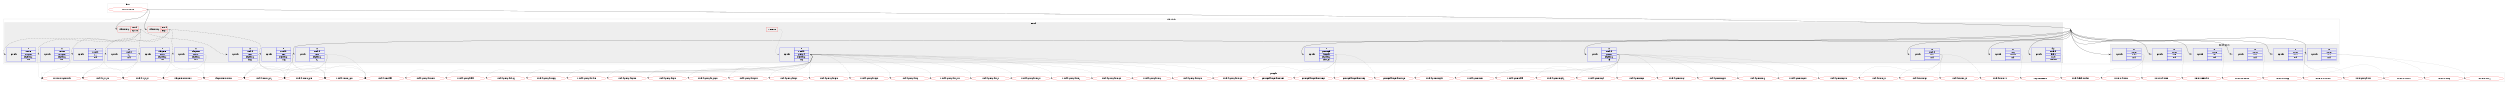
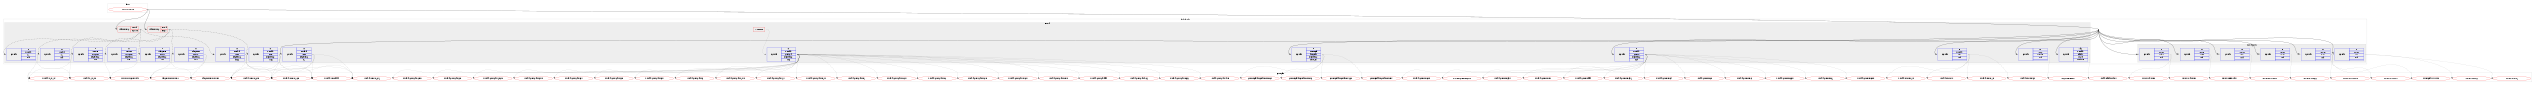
node "sys-devel/autoconf-2.61-r2": label "sys-devel/autoconf-2.61-r2" -> "sys-libtool/autoconf-2.61-r2"
node "sys-devel/autoconf-2.63-r1": added
node "x11-libs/automake-1.1.1": label "x11-libs/automake-1.1.1" -> "x11-libs/libXmu-1.1.1"
node "x11-libs/libXmu-1.1.2": label "x11-libs/libXmu-1.1.2" -> "x11-portage/libXmu-1.1.2"
